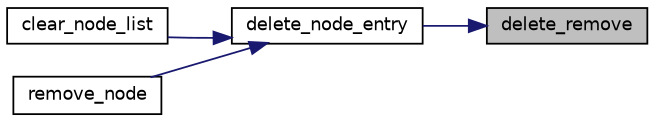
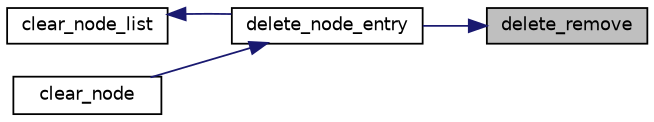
edge "clear_node_list" -> "delete_node_entry": reversed
node "remove_node": label "remove_node" -> "clear_node"
